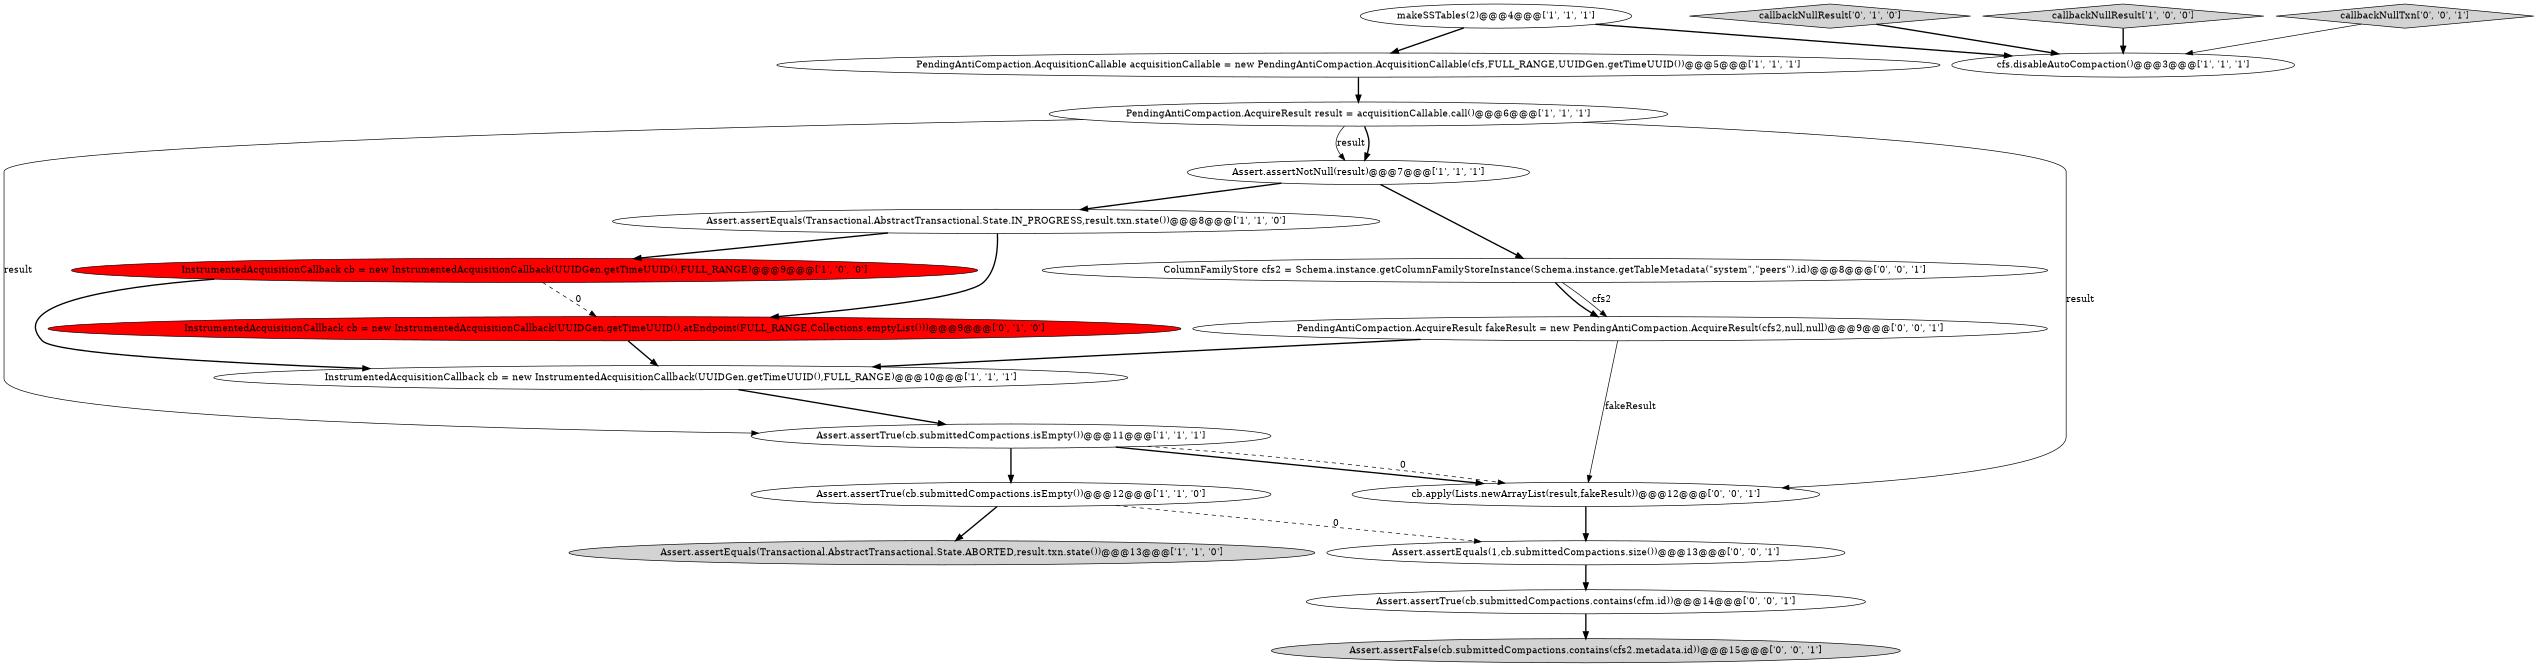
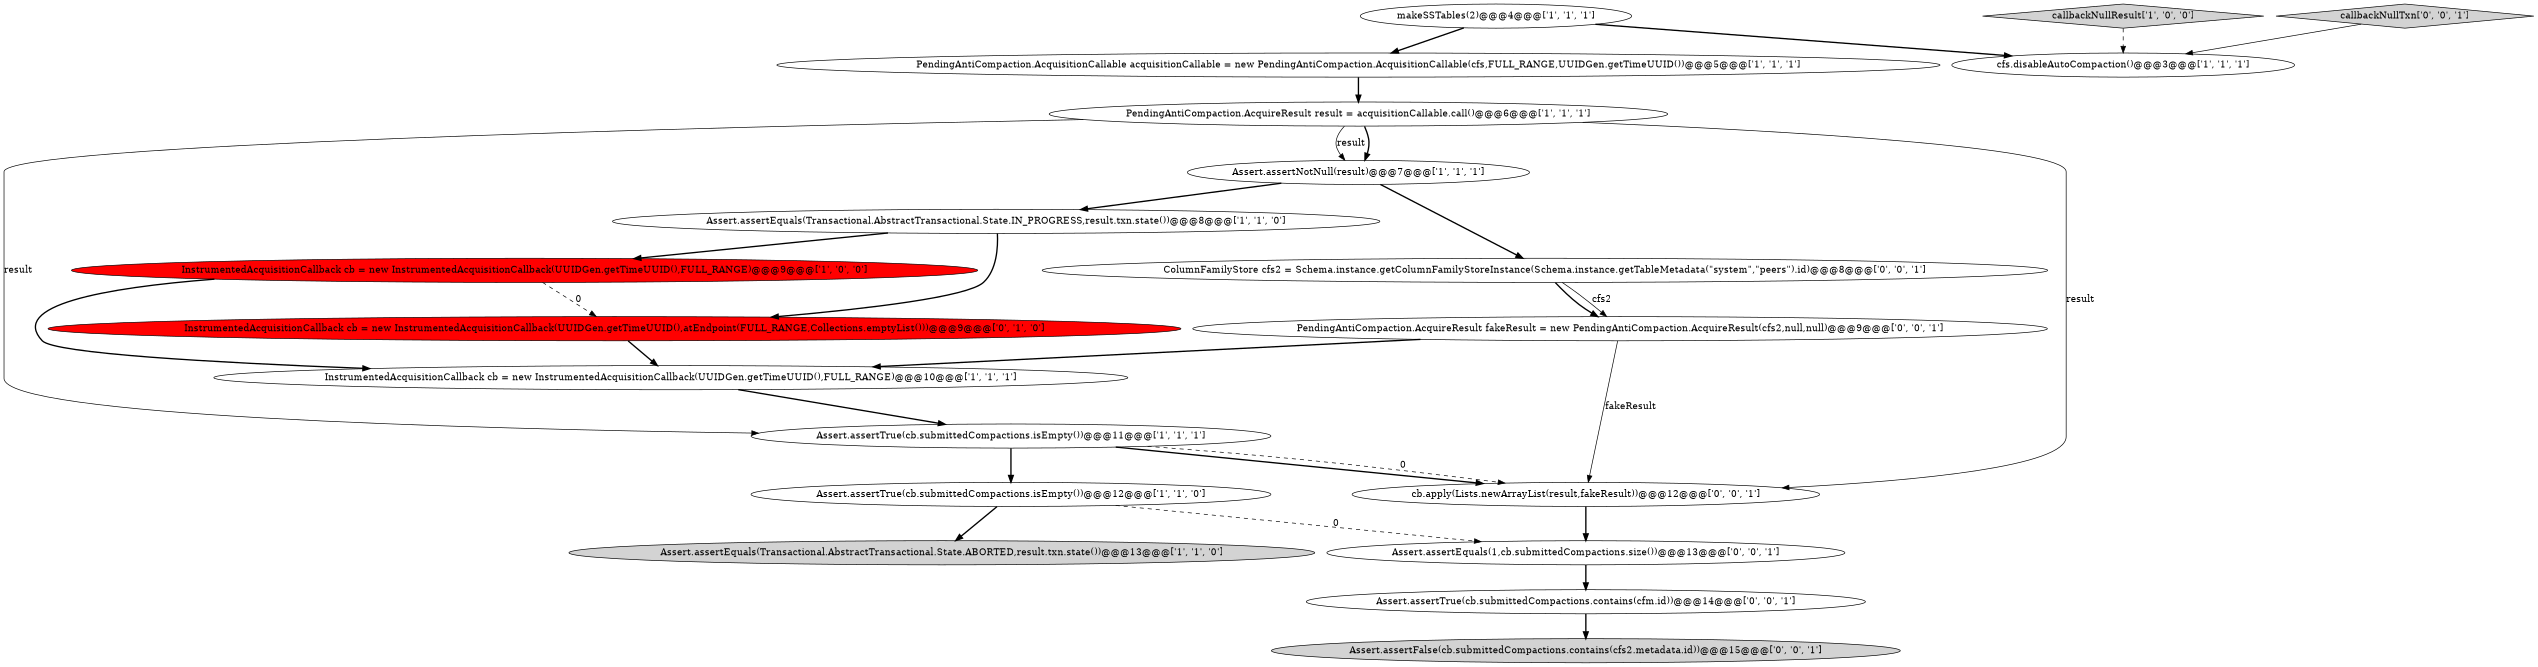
node "callbackNullResult['0', '1', '0']": removed
edge "callbackNullResult['1', '0', '0']" -> "cfs.disableAutoCompaction()@@@3@@@['1', '1', '1']": style bold -> dashed
